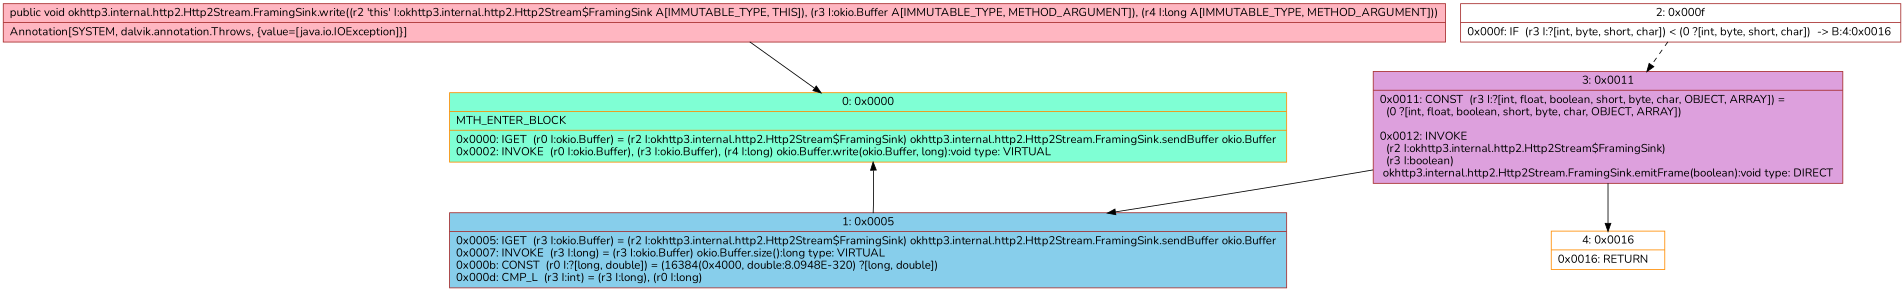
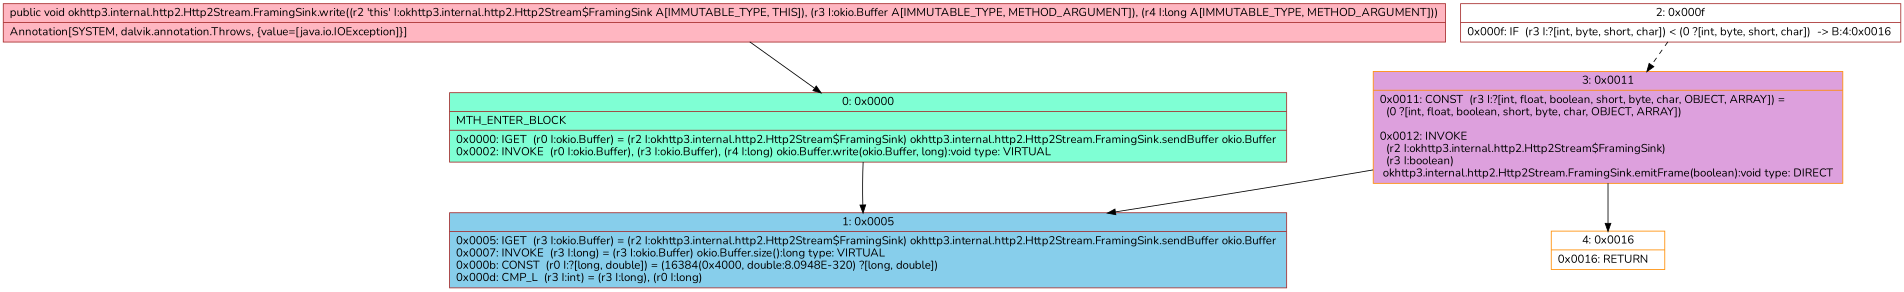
node "0: 0x0000": color darkorange -> brown
node "3: 0x0011": color brown -> darkorange
edge "1: 0x0005" -> "0: 0x0000": reversed
